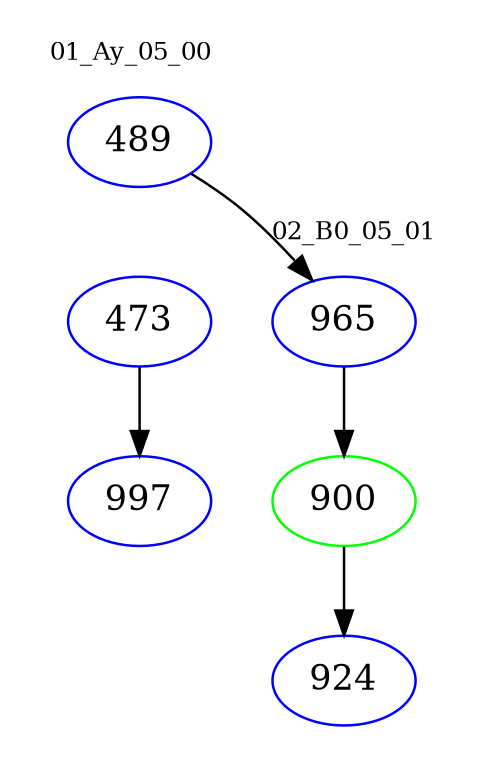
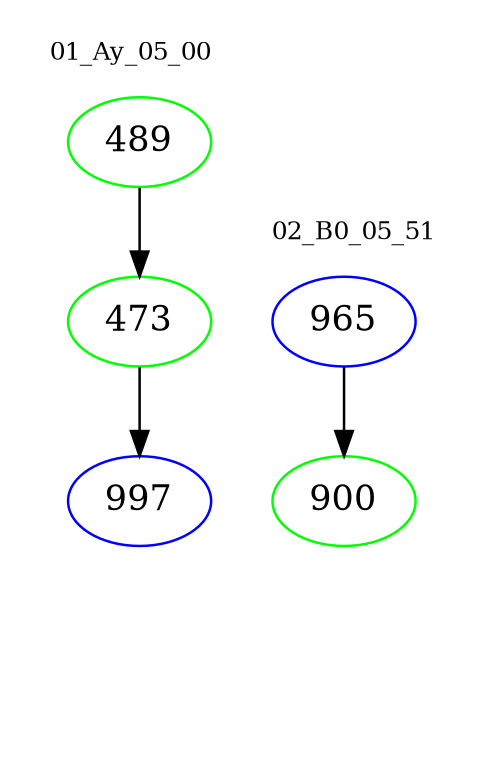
node "489": color blue -> green
cluster "02_B0_05_01": label "02_B0_05_01" -> "02_B0_05_51"
edge "489" -> "965": now "489" -> "473"
node "473": color blue -> green
node "924": removed
